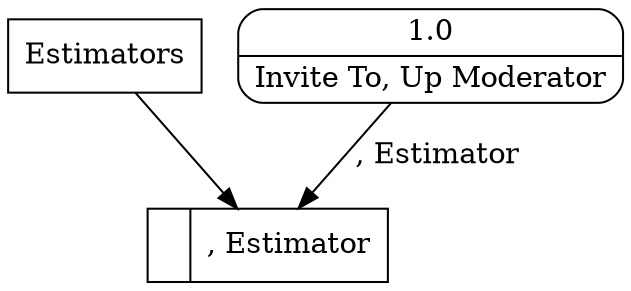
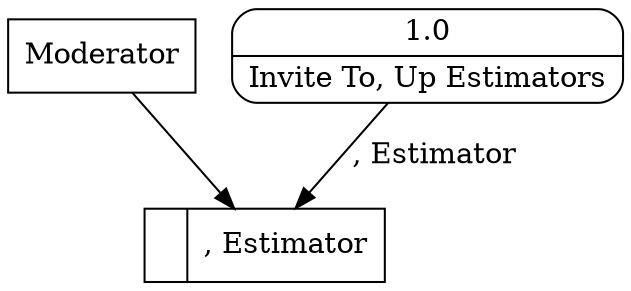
node "Estimators": label "Estimators" -> "Moderator"
node "1.0": text "Invite To, Up Moderator" -> "Invite To, Up Estimators"
